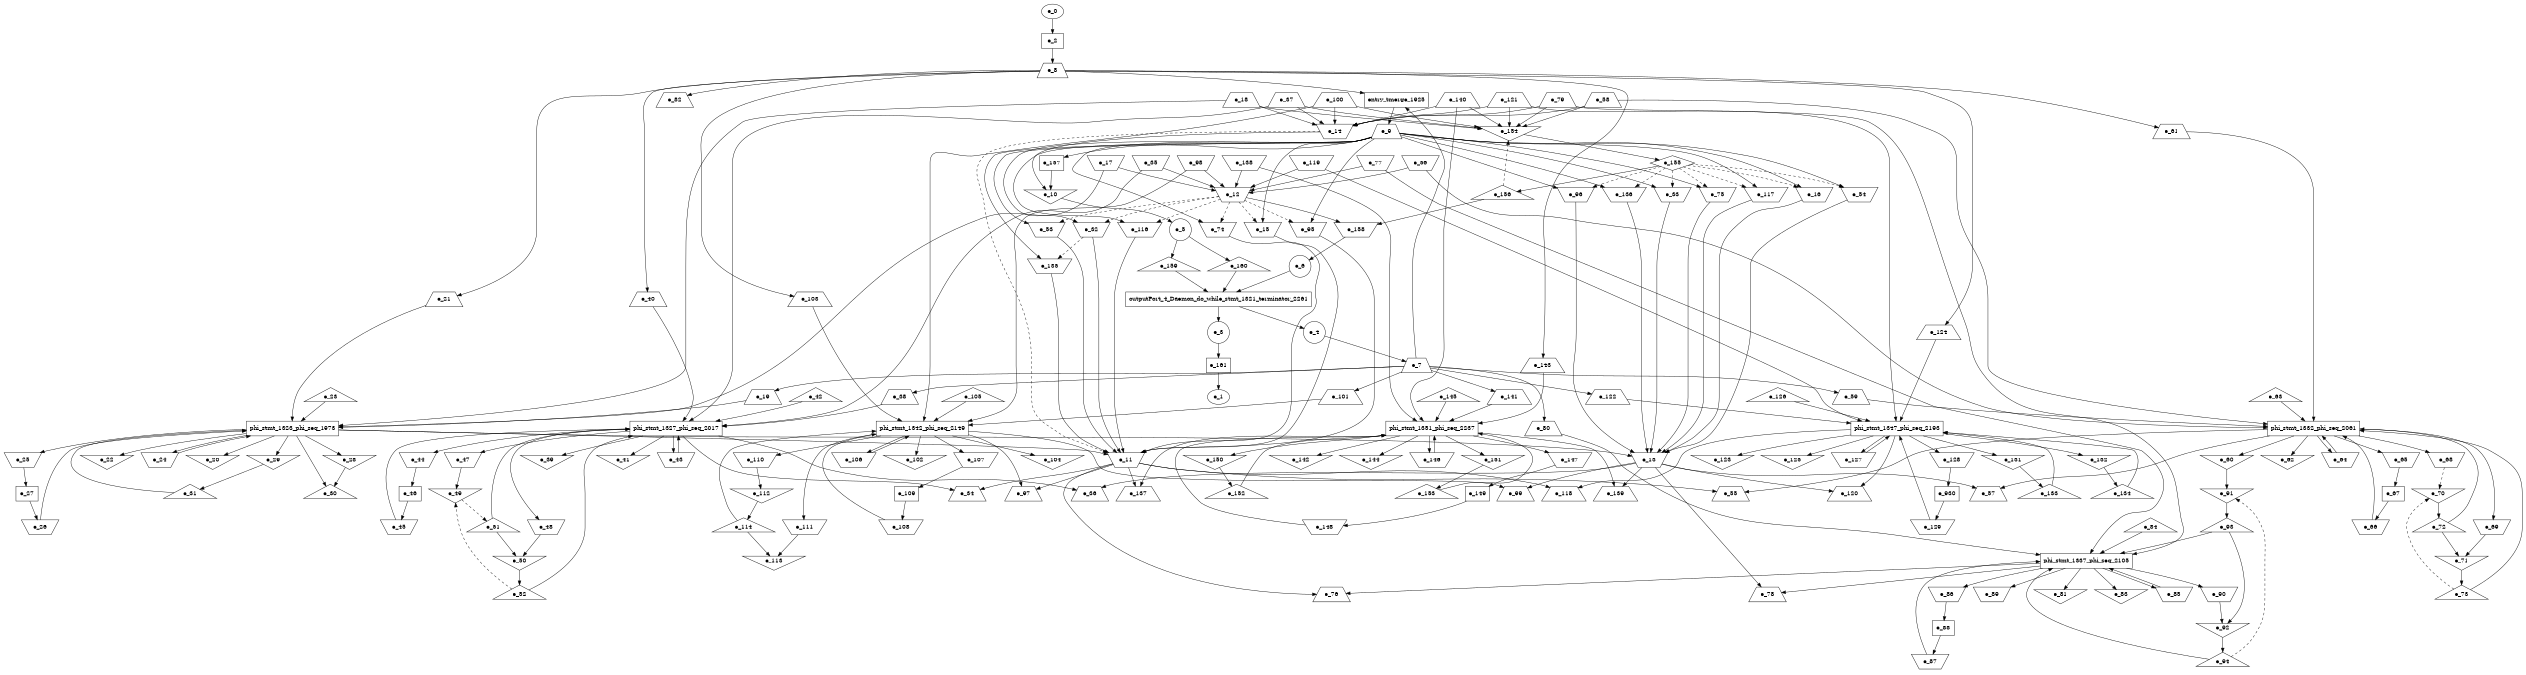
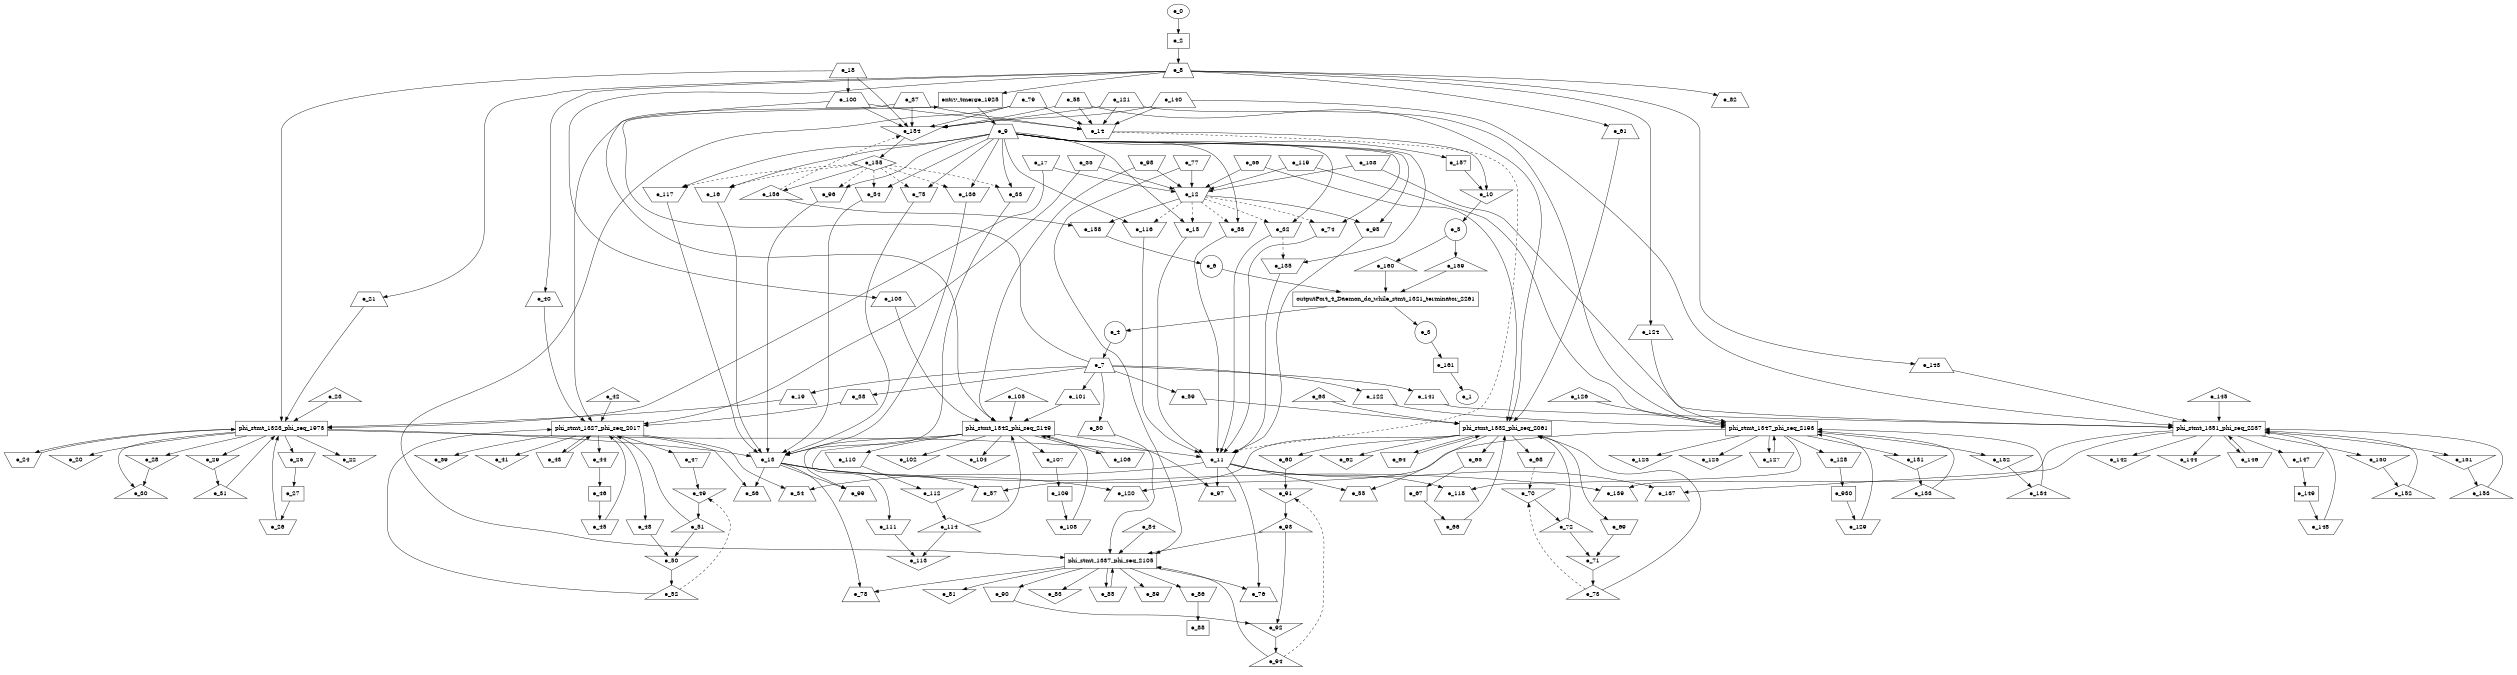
edge "e_18" -> "e_14": now "e_18" -> "e_100"
edge "e_12" -> "e_95": style dashed -> solid
edge "e_49" -> "e_51": style dashed -> solid
node "e_87": removed
